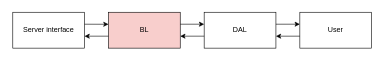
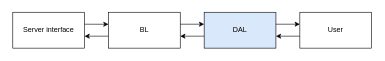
node "BL": fillcolor #f8cecc -> #ffffff
node "DAL": fillcolor #ffffff -> #dae8fc
